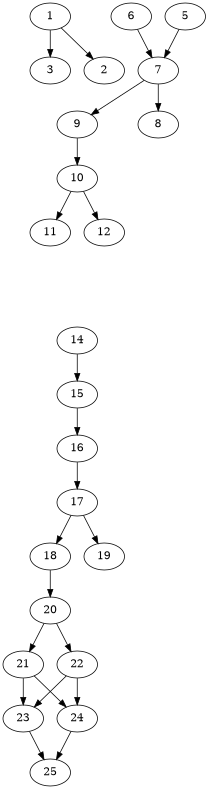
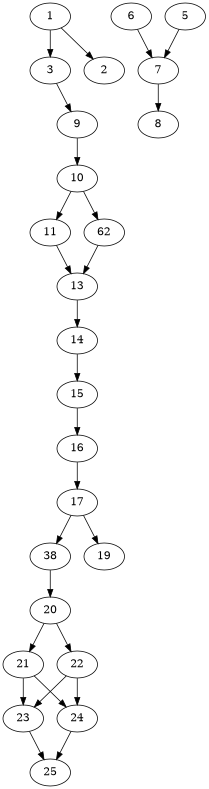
edge "7" -> "9": now "3" -> "9"
node "12": label "12" -> "62"
node "13": added
node "18": label "18" -> "38"
